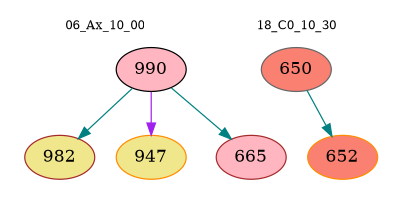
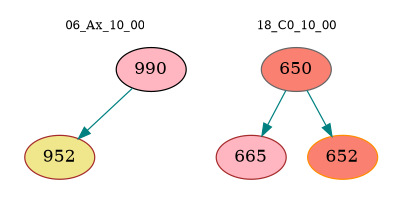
cluster "18_C0_10_30": label "18_C0_10_30" -> "18_C0_10_00"
edge "990" -> "665": now "650" -> "665"
node "982": label "982" -> "952"
node "947": removed
